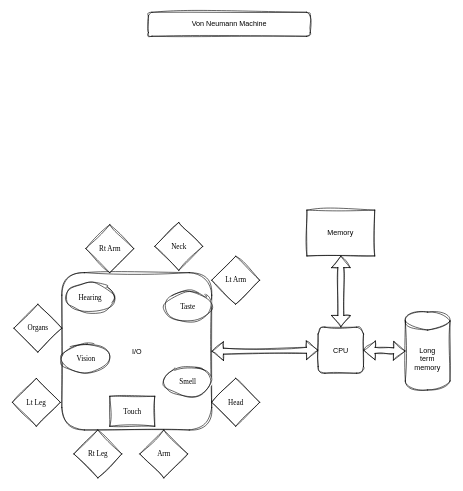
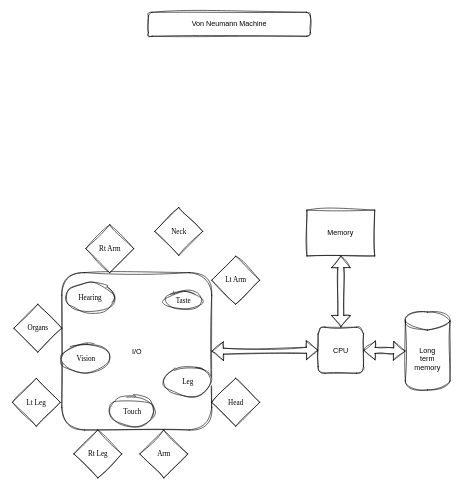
node "Neck": moved (179, 247) -> (179, 232)
node "Taste": size 48x30 -> 39x18
node "Smell": label "Smell" -> "Leg"
node "Touch": shape rectangle -> ellipse
